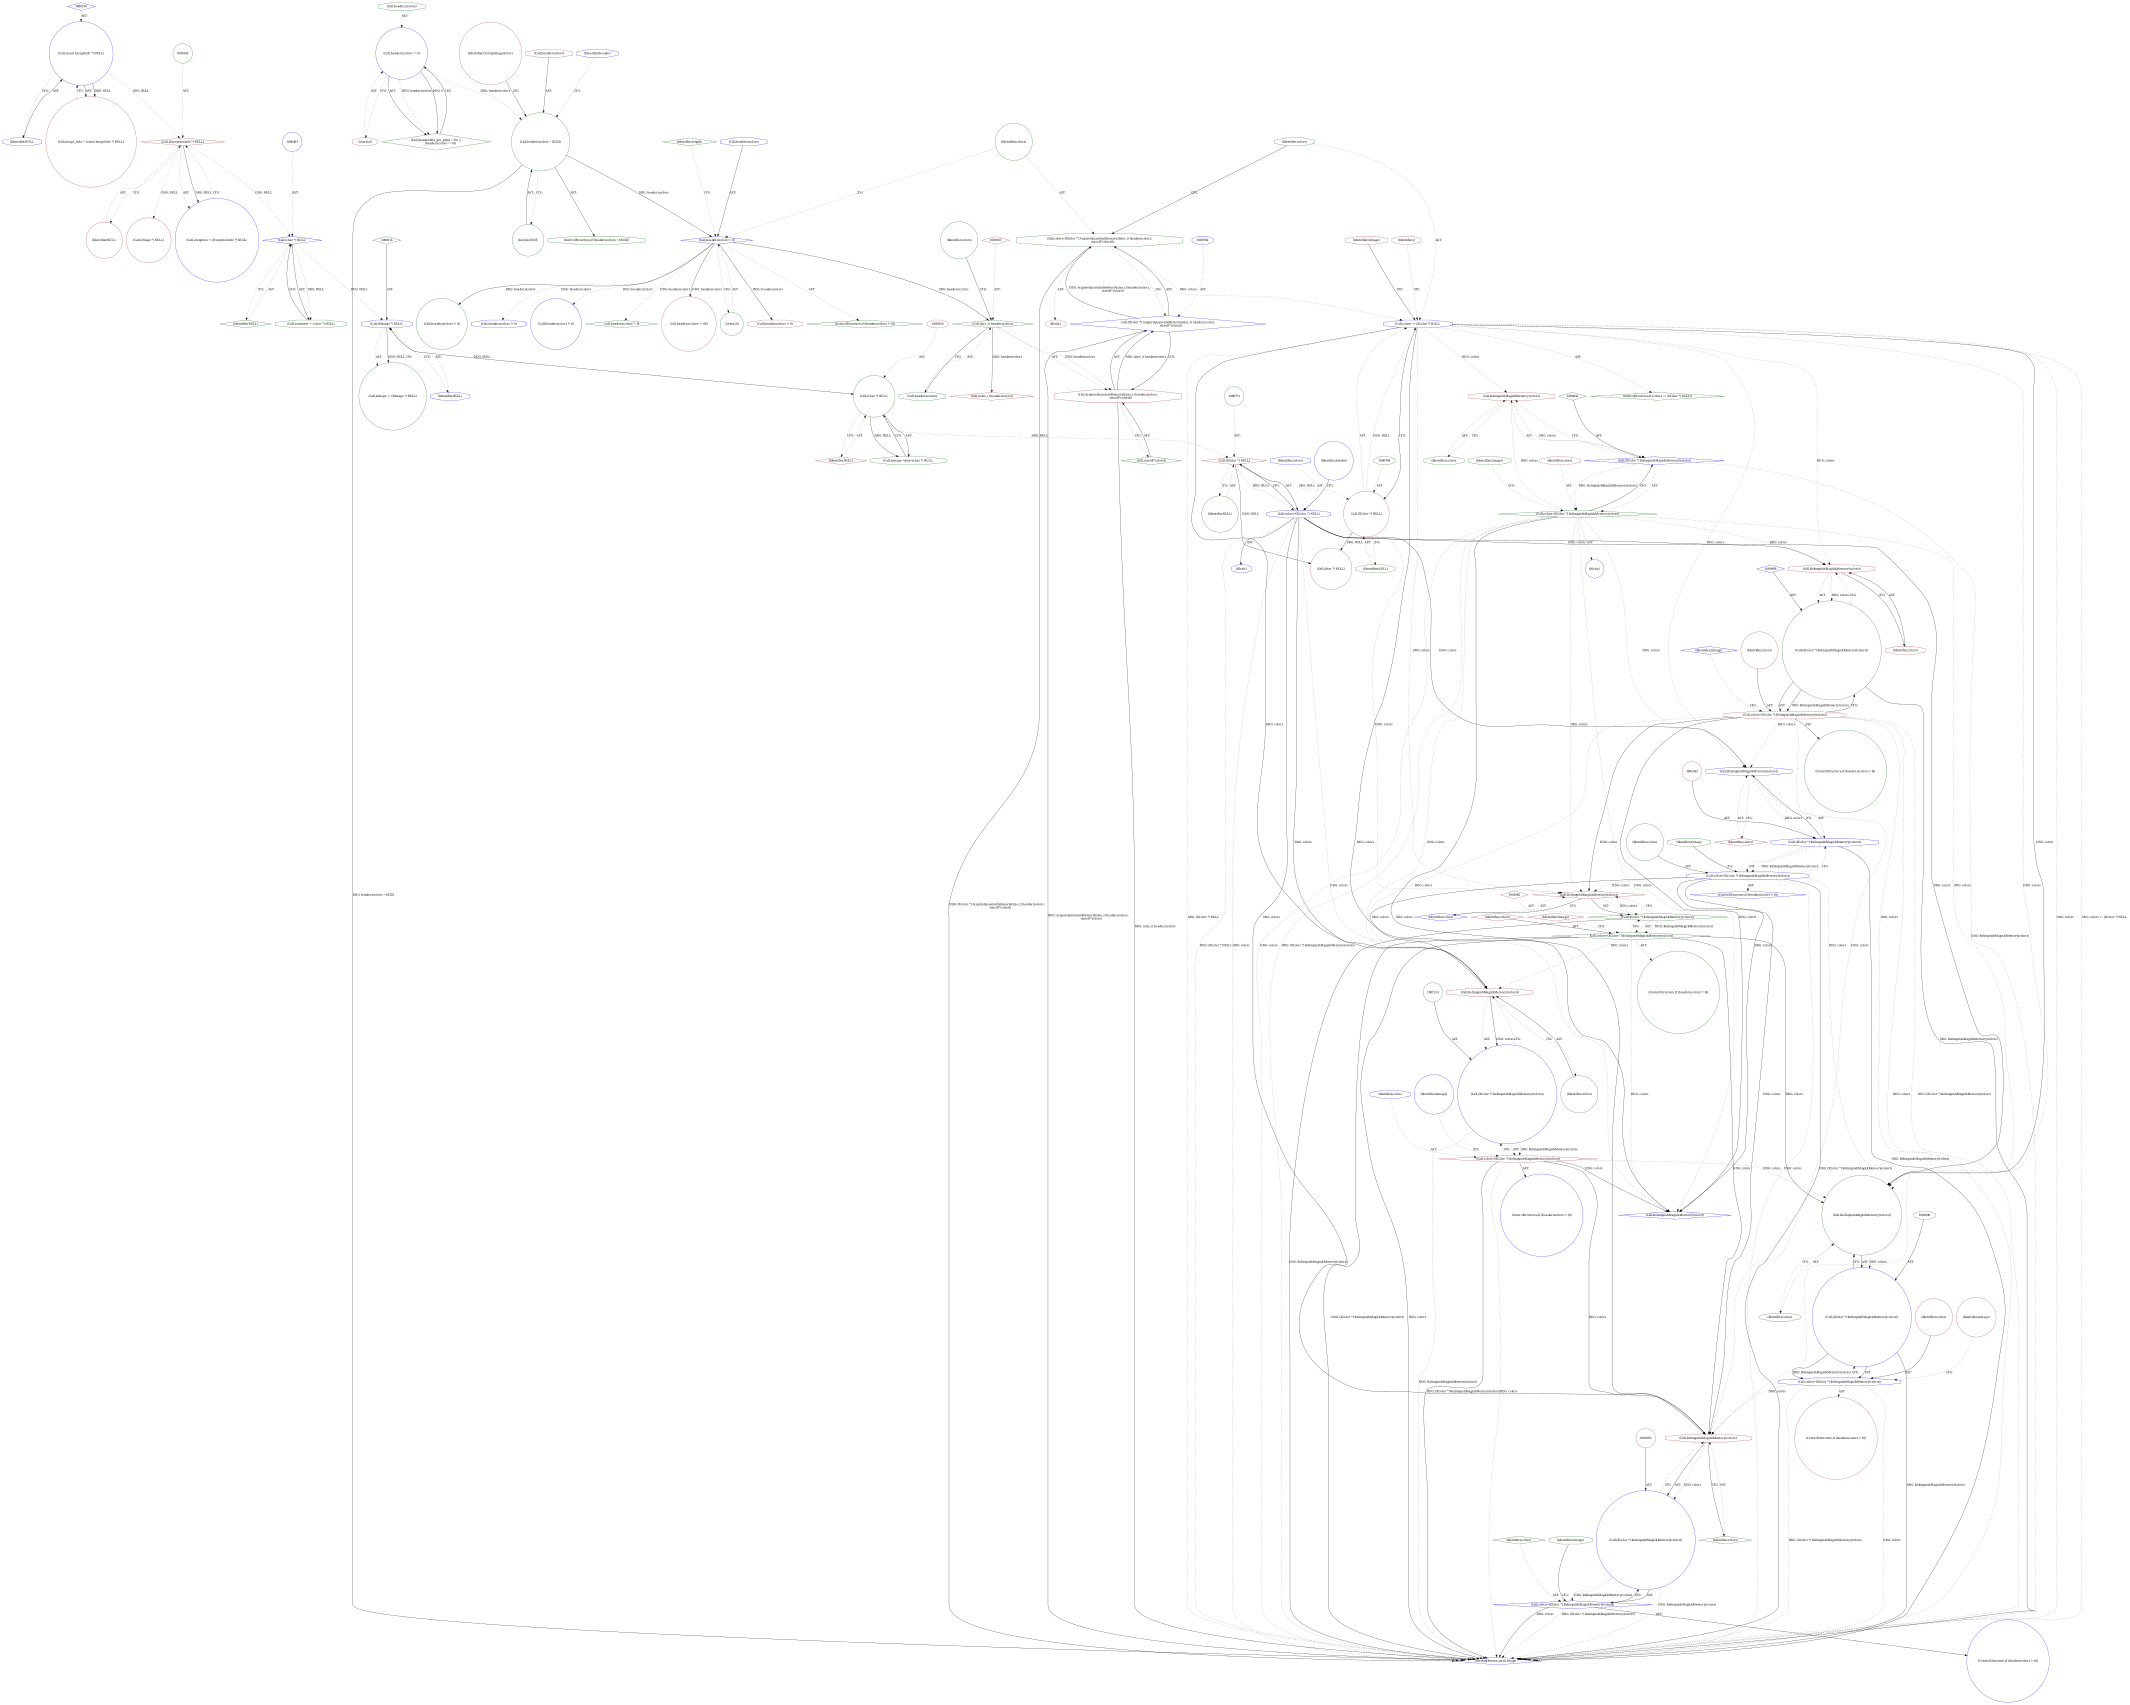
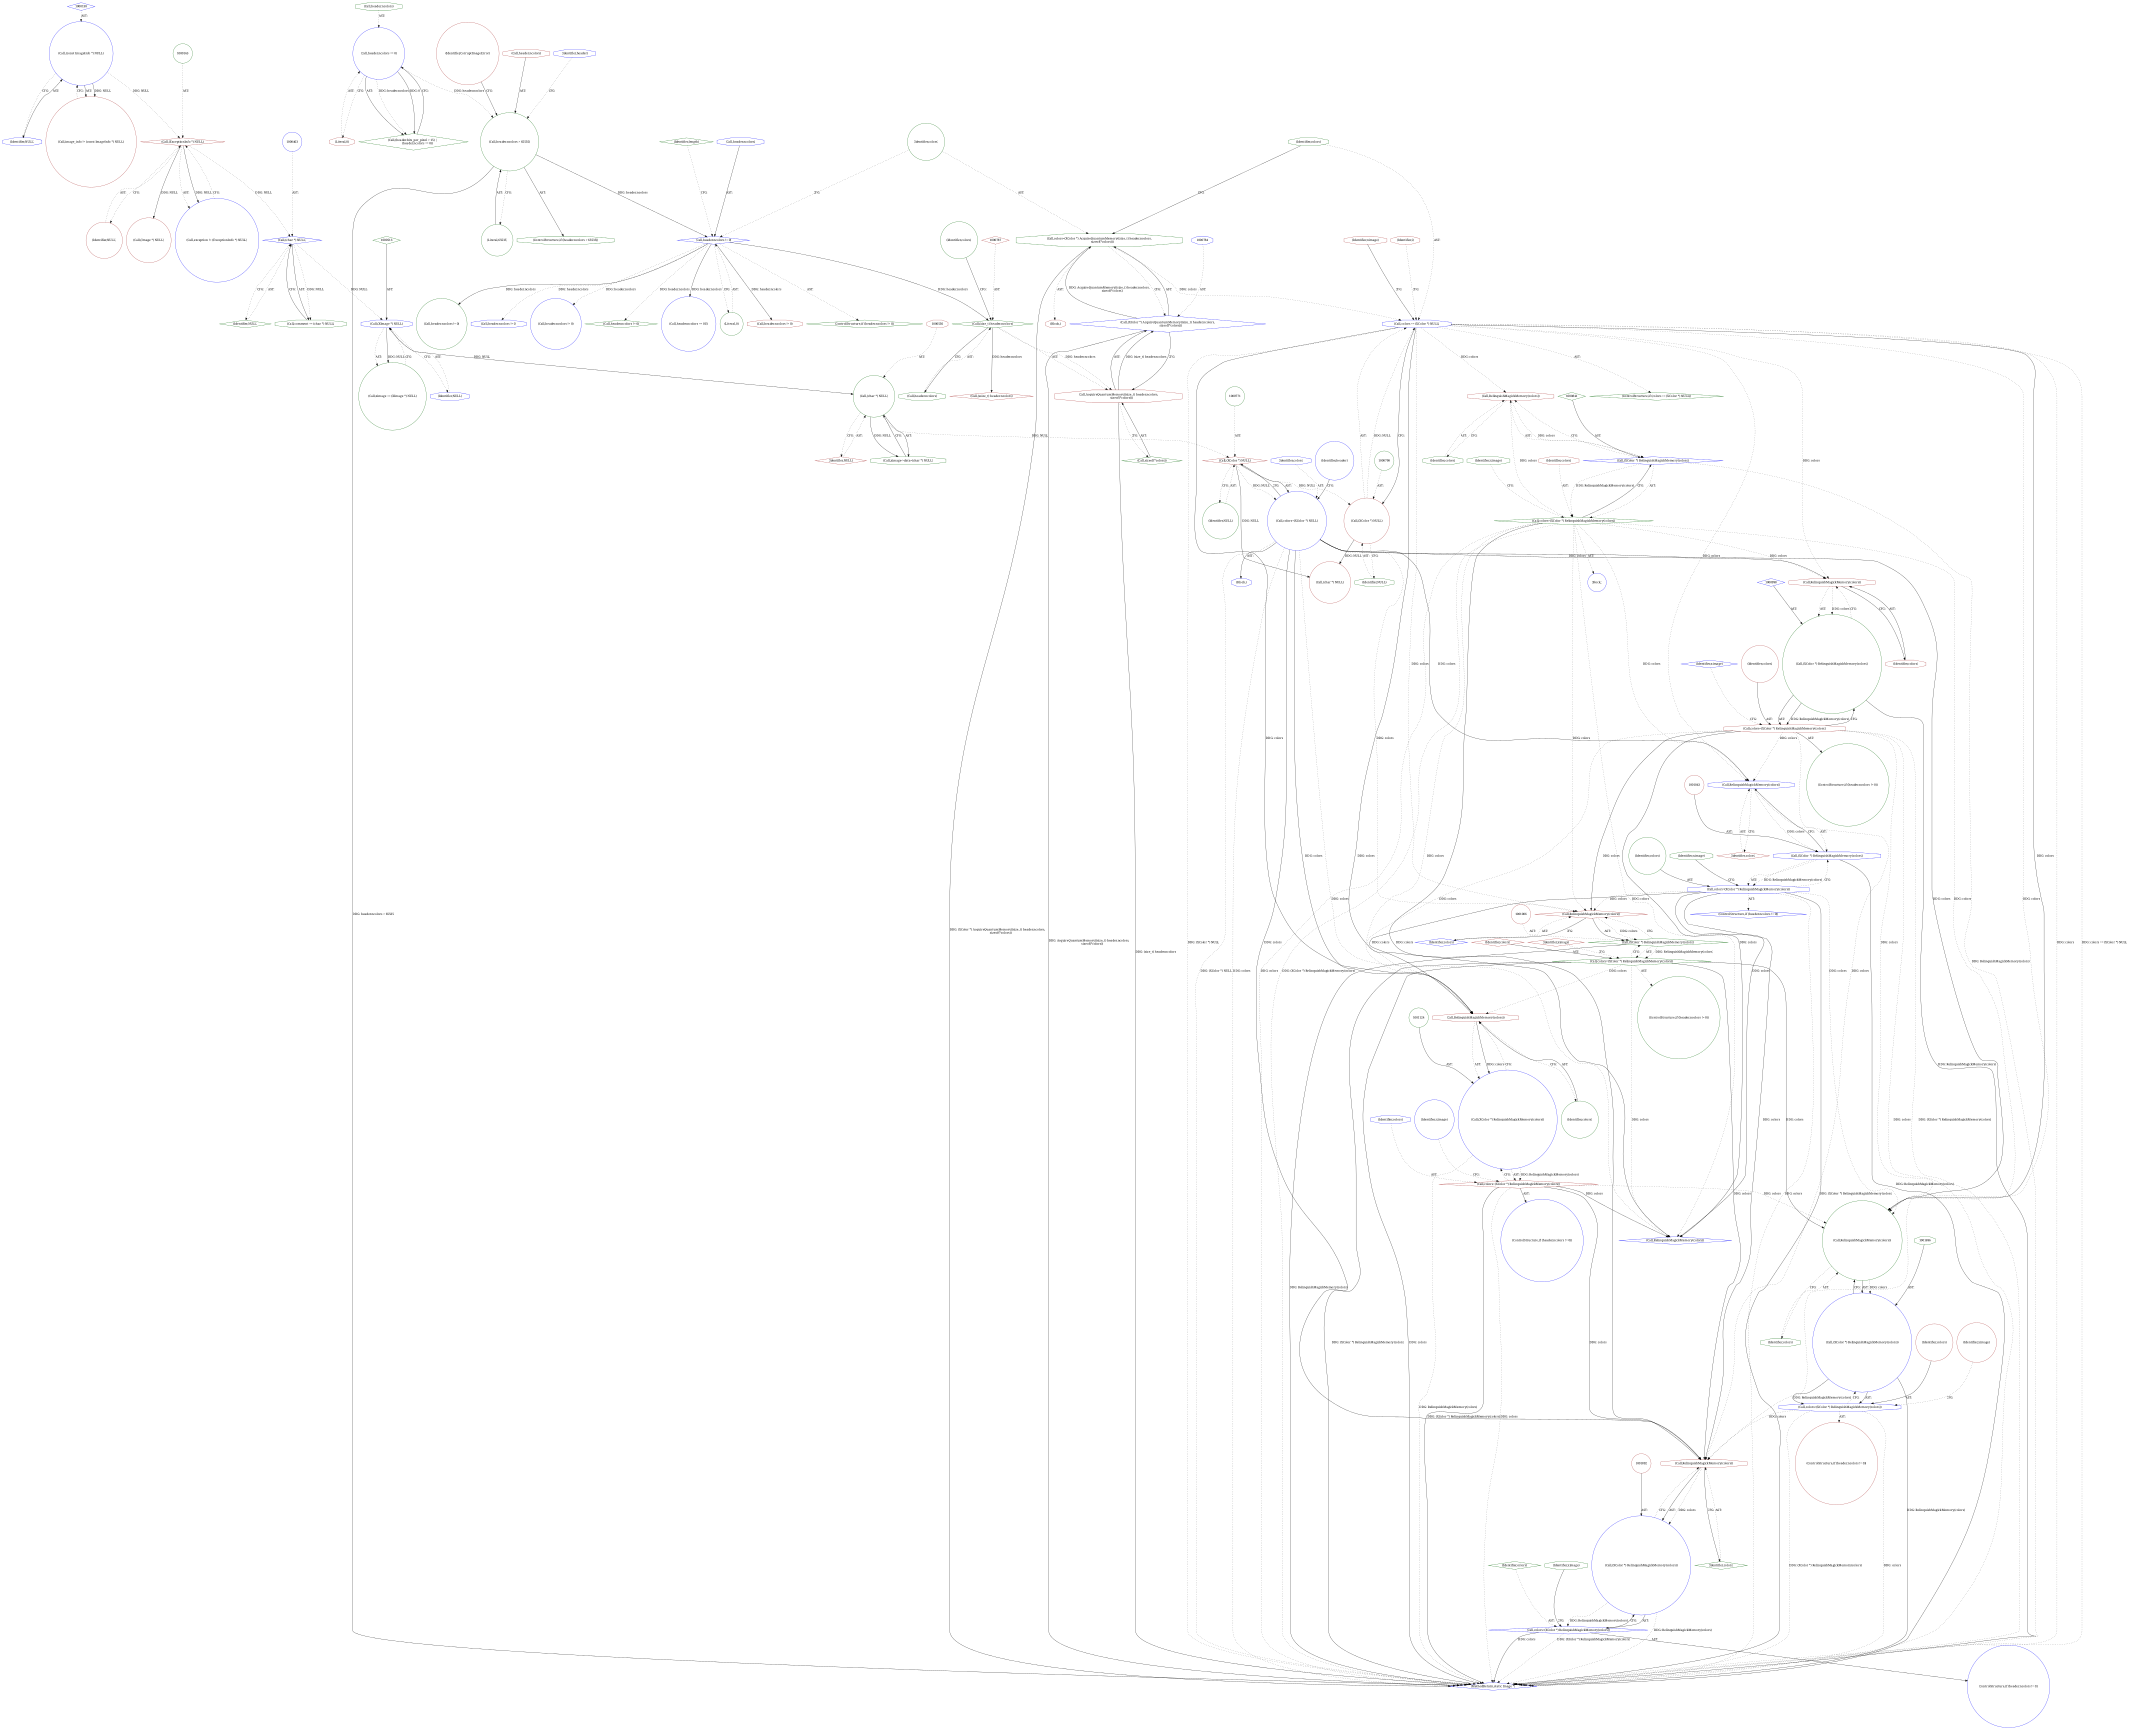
edge "(Call,(ExceptionInfo *) NULL)" -> "(Call,(Image *) NULL)": style dotted -> solid
node "(Call,header.ncolors == 0U)": color brown -> blue
node "1000798": shape octagon -> circle
node "(Call,colors=(XColor *) NULL)": shape octagon -> circle
node "1001086": shape diamond -> circle
